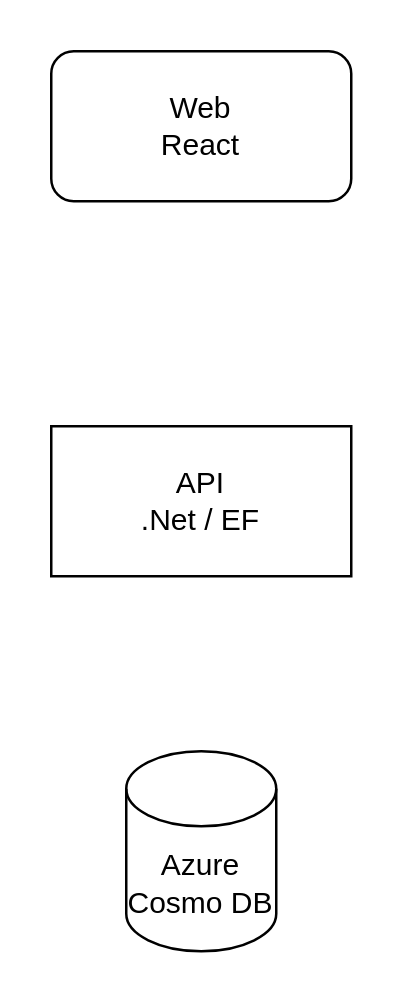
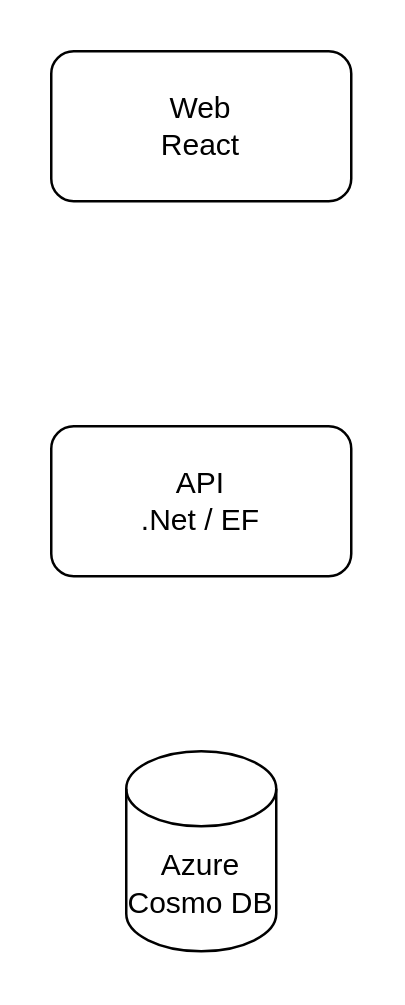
node "API .Net / EF": shape rectangle -> rounded rectangle
